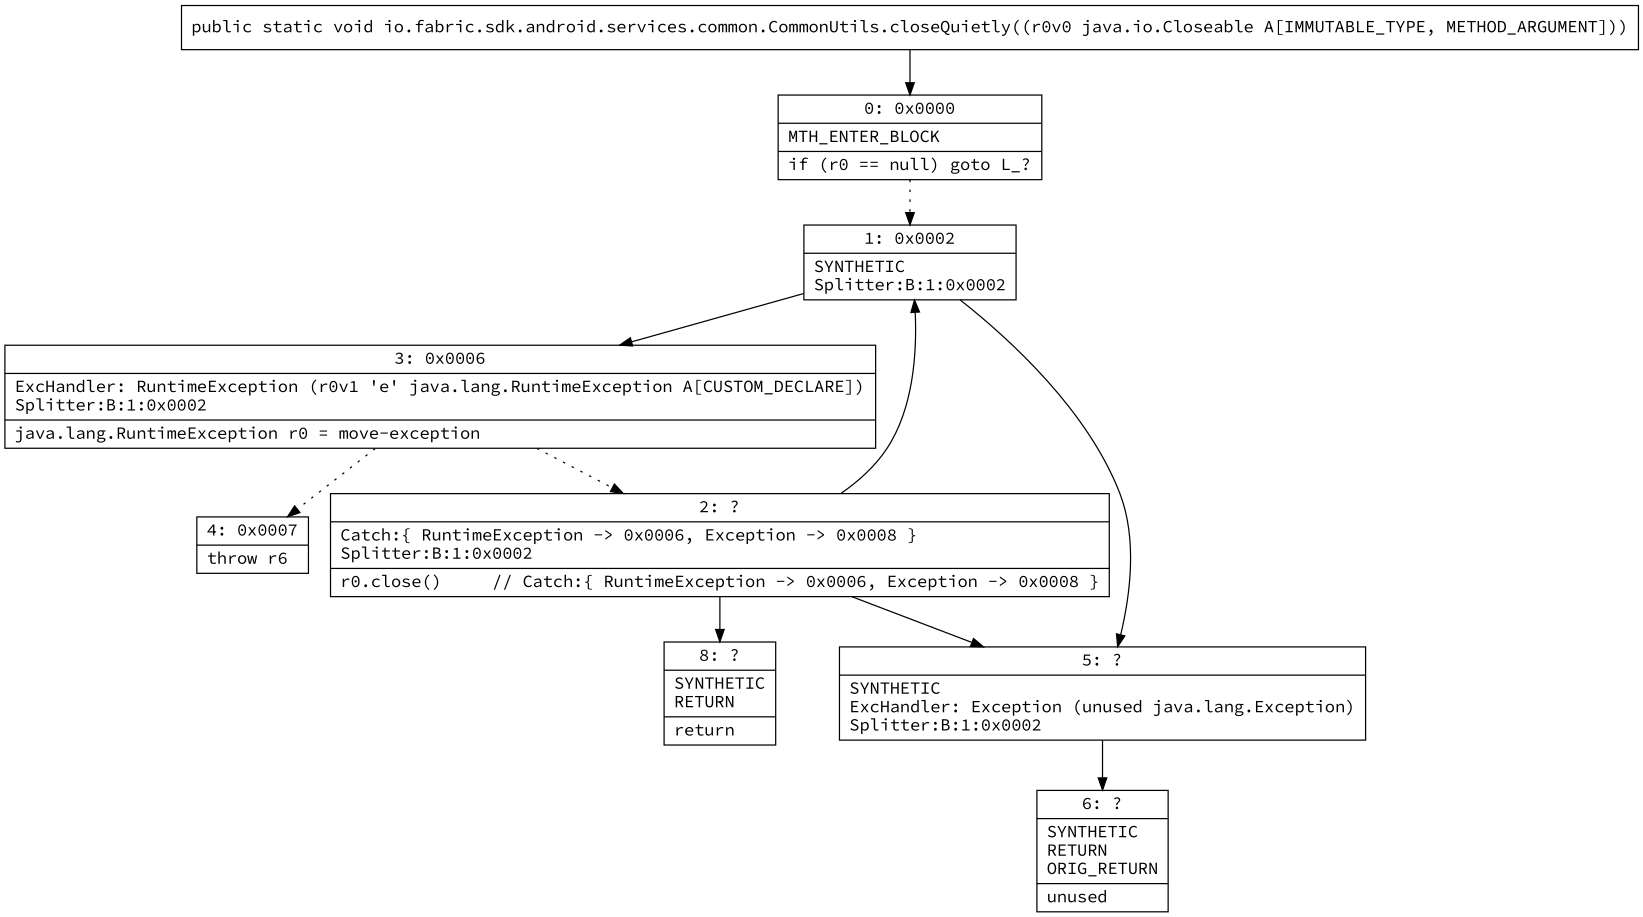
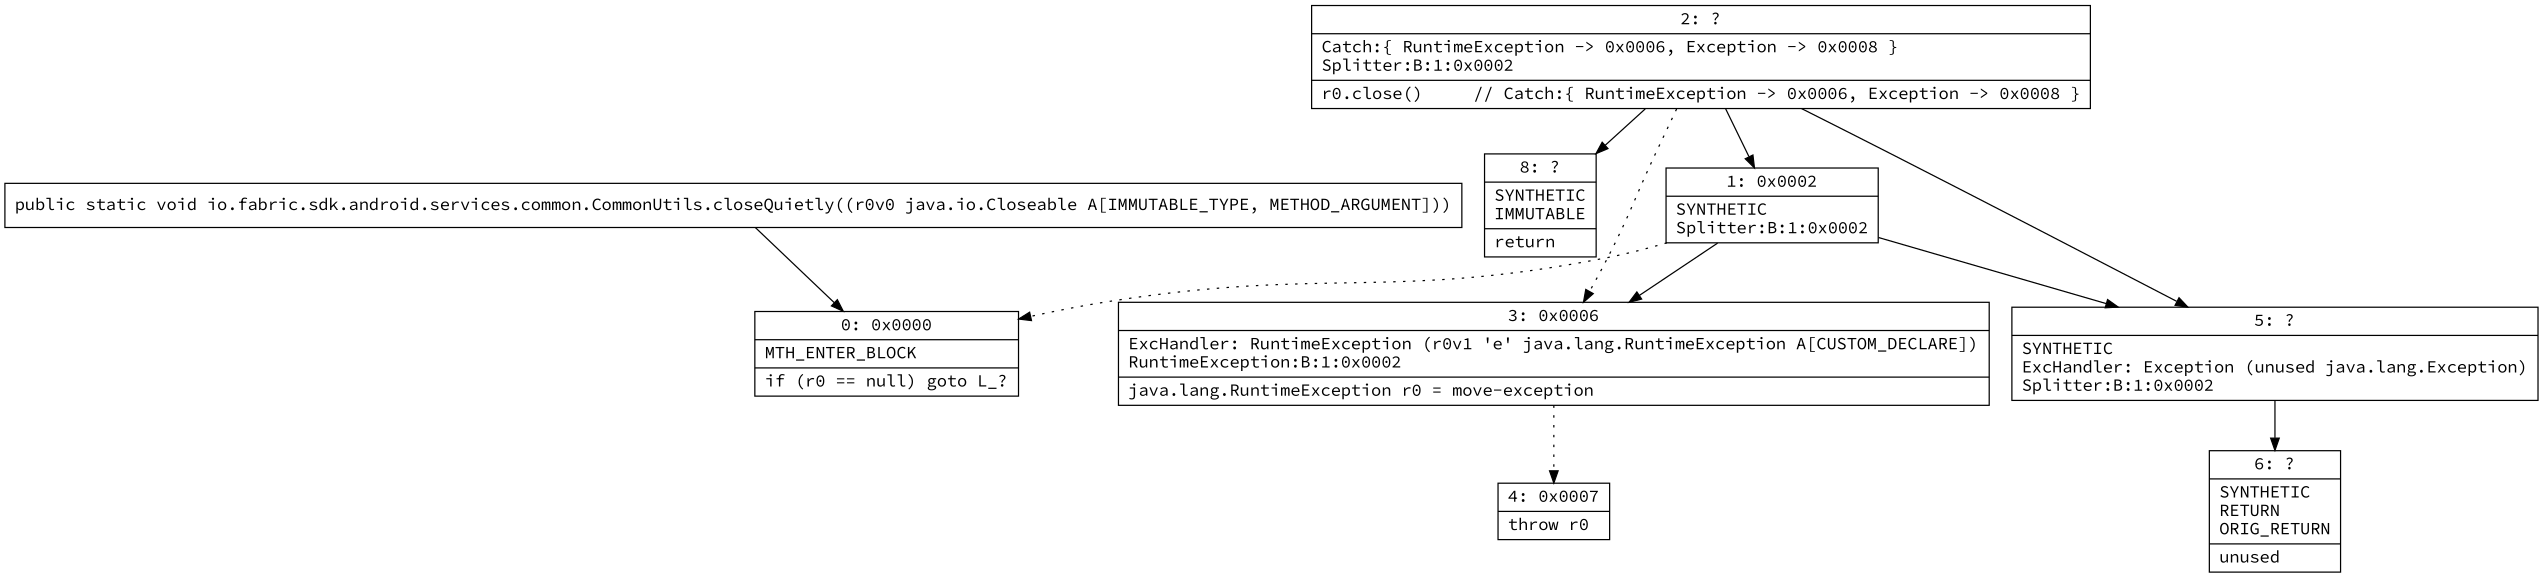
edge "0: 0x0000" -> "1: 0x0002": reversed
node "3: 0x0006": text "Splitter:B:1:0x0002" -> "RuntimeException:B:1:0x0002"
edge "3: 0x0006" -> "2: ?": reversed
node "4: 0x0007": text "throw r6" -> "throw r0"
node "8: ?": text "RETURN" -> "IMMUTABLE"
